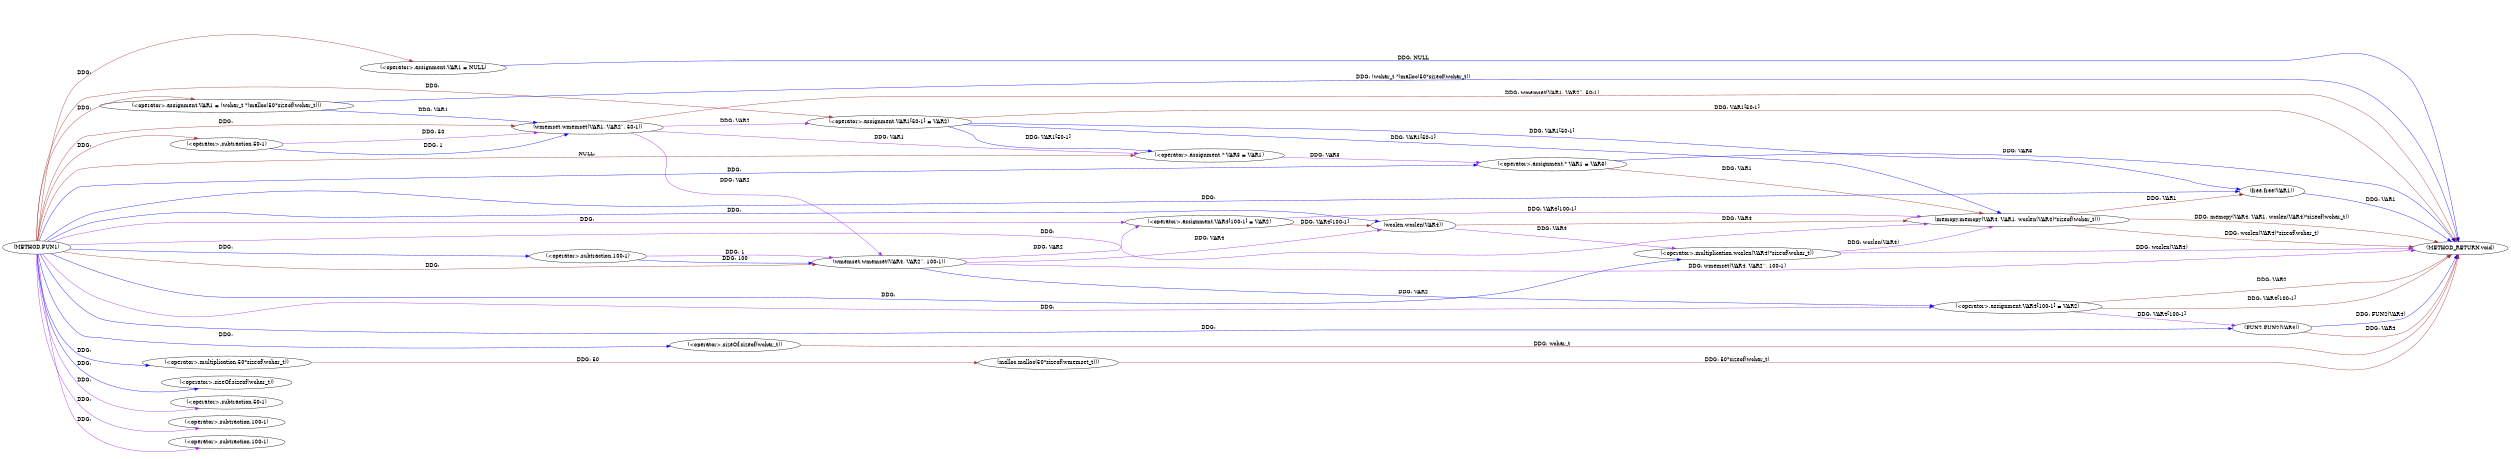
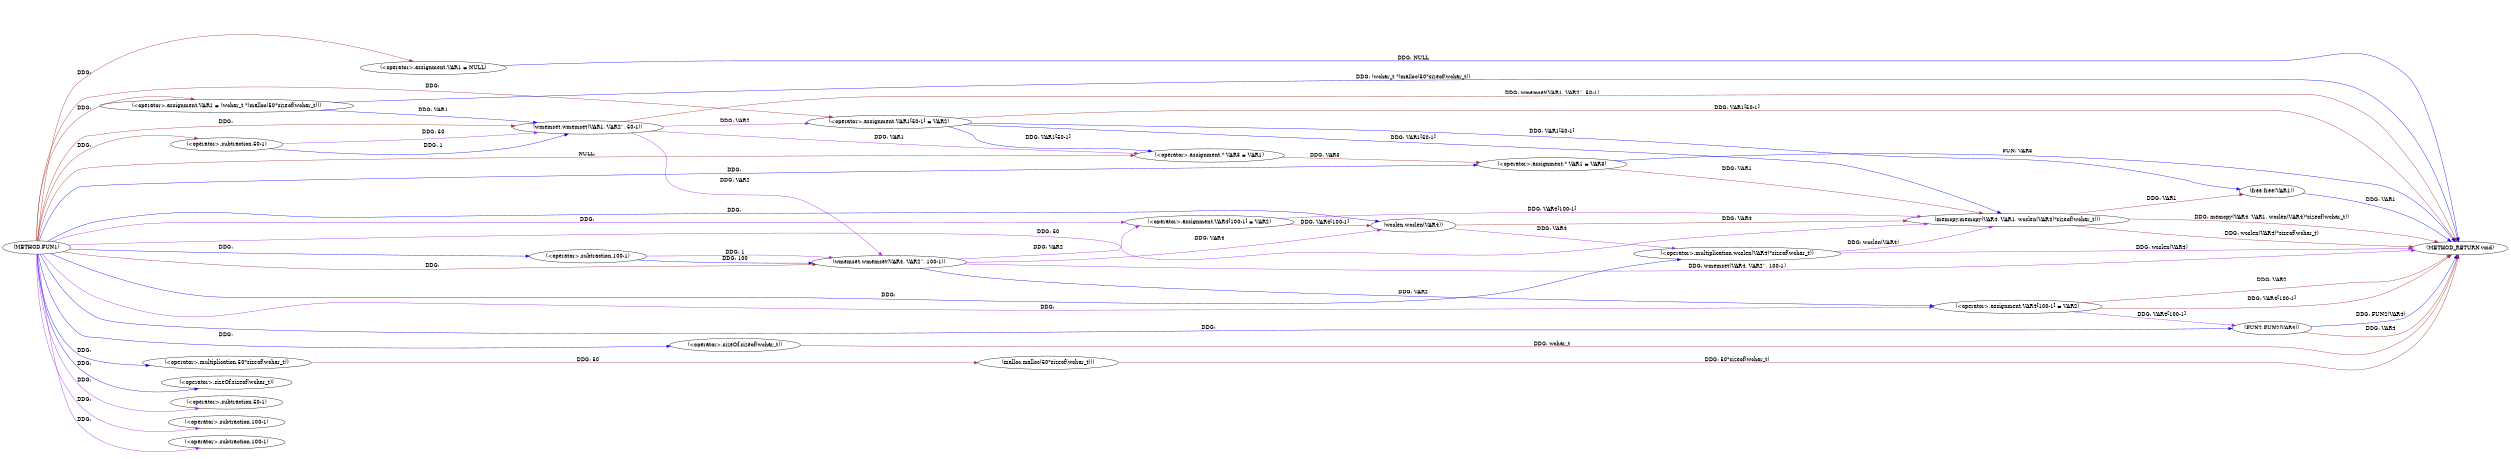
edge "(<operator>.assignment,* VAR1 = VAR3)" -> "(METHOD_RETURN,void)": label "DDG: VAR3" -> "FUN: VAR3"
edge "(<operator>.assignment,* VAR3 = VAR1)" -> "(<operator>.assignment,* VAR1 = VAR3)": color purple -> brown
edge "(METHOD,FUN1)" -> "(free,free(VAR1))": removed, label "DDG:"
edge "(METHOD,FUN1)" -> "(memcpy,memcpy(VAR4, VAR1, wcslen(VAR4)*sizeof(wchar_t)))": label "DDG: " -> "DDG: 50"
node "(malloc,malloc(50*sizeof(wmemset_t)))": label "(malloc,malloc(50*sizeof(wmemset_t)))" -> "(malloc,malloc(50*sizeof(wchar_t)))"
